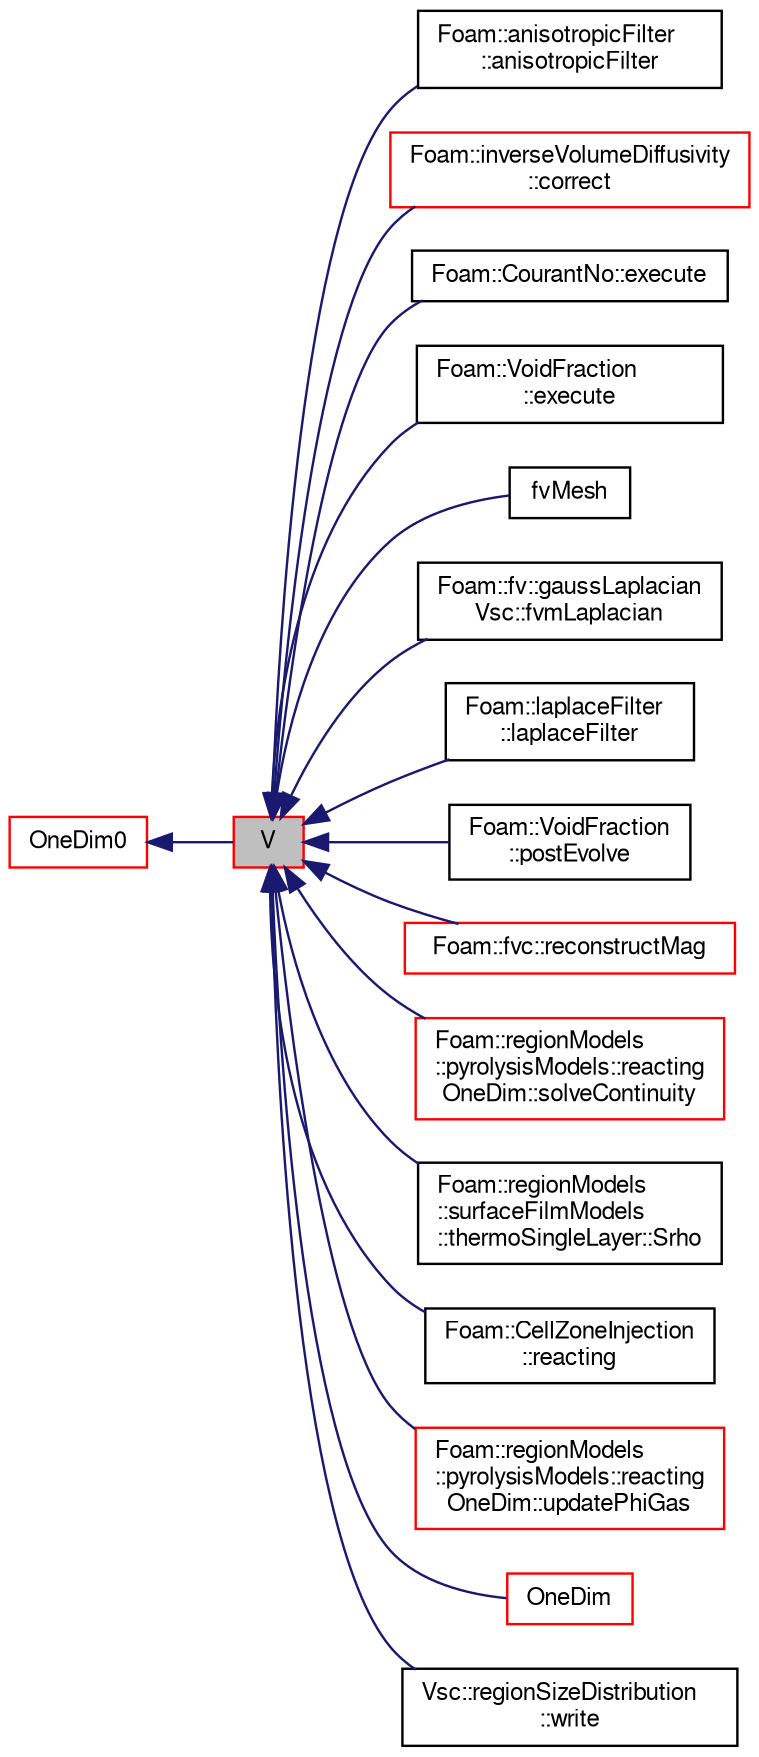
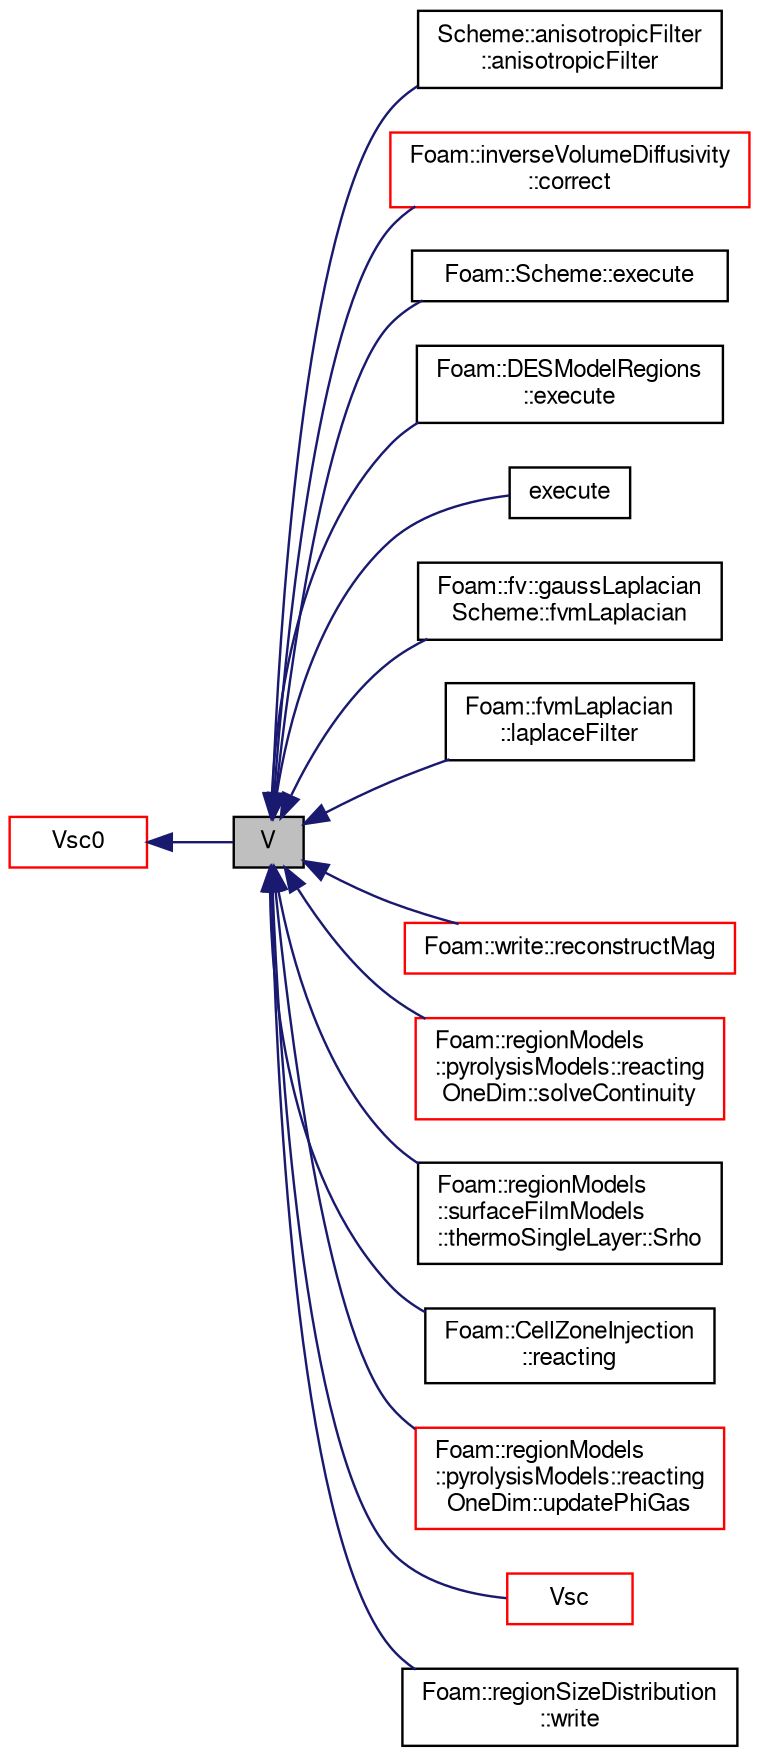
node "Foam::anisotropicFilter ::anisotropicFilter": label "Foam::anisotropicFilter ::anisotropicFilter" -> "Scheme::anisotropicFilter ::anisotropicFilter"
node "Foam::CourantNo::execute": label "Foam::CourantNo::execute" -> "Foam::Scheme::execute"
node "Foam::VoidFraction ::execute": label "Foam::VoidFraction ::execute" -> "Foam::DESModelRegions ::execute"
node "fvMesh": label "fvMesh" -> "execute"
node "Foam::fv::gaussLaplacian Vsc::fvmLaplacian": label "Foam::fv::gaussLaplacian Vsc::fvmLaplacian" -> "Foam::fv::gaussLaplacian Scheme::fvmLaplacian"
node "Foam::laplaceFilter ::laplaceFilter": label "Foam::laplaceFilter ::laplaceFilter" -> "Foam::fvmLaplacian ::laplaceFilter"
node "OneDim0": label "OneDim0" -> "Vsc0"
node "V": color red -> black
node "Foam::VoidFraction ::postEvolve": removed
node "Foam::fvc::reconstructMag": label "Foam::fvc::reconstructMag" -> "Foam::write::reconstructMag"
node "OneDim": label "OneDim" -> "Vsc"
node "Vsc::regionSizeDistribution ::write": label "Vsc::regionSizeDistribution ::write" -> "Foam::regionSizeDistribution ::write"
